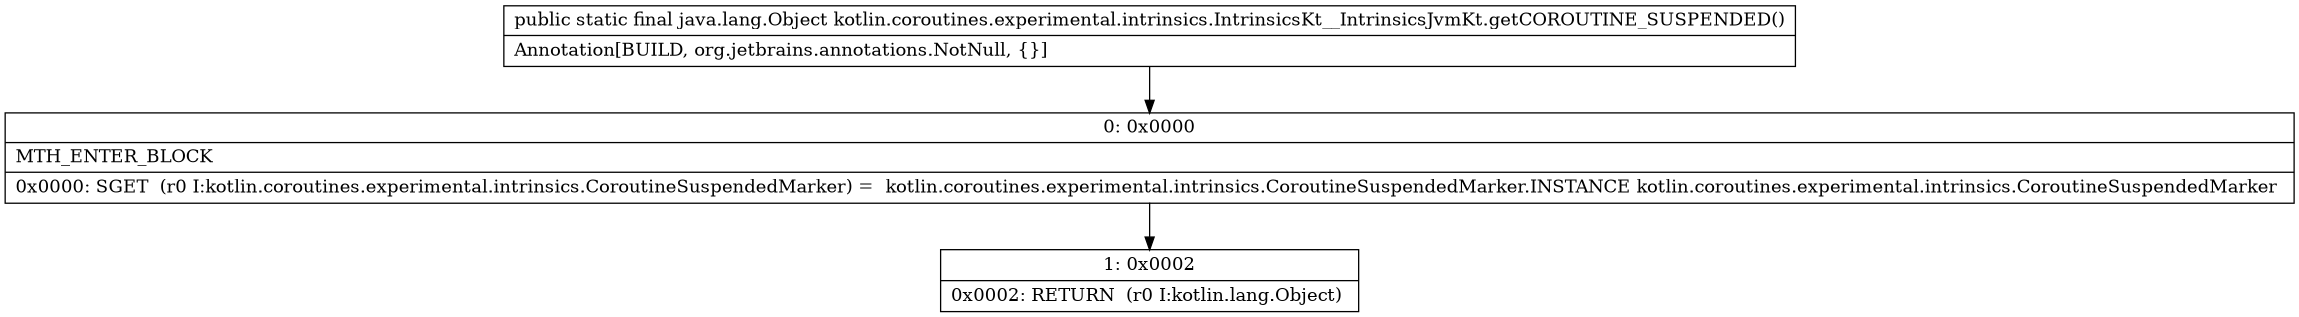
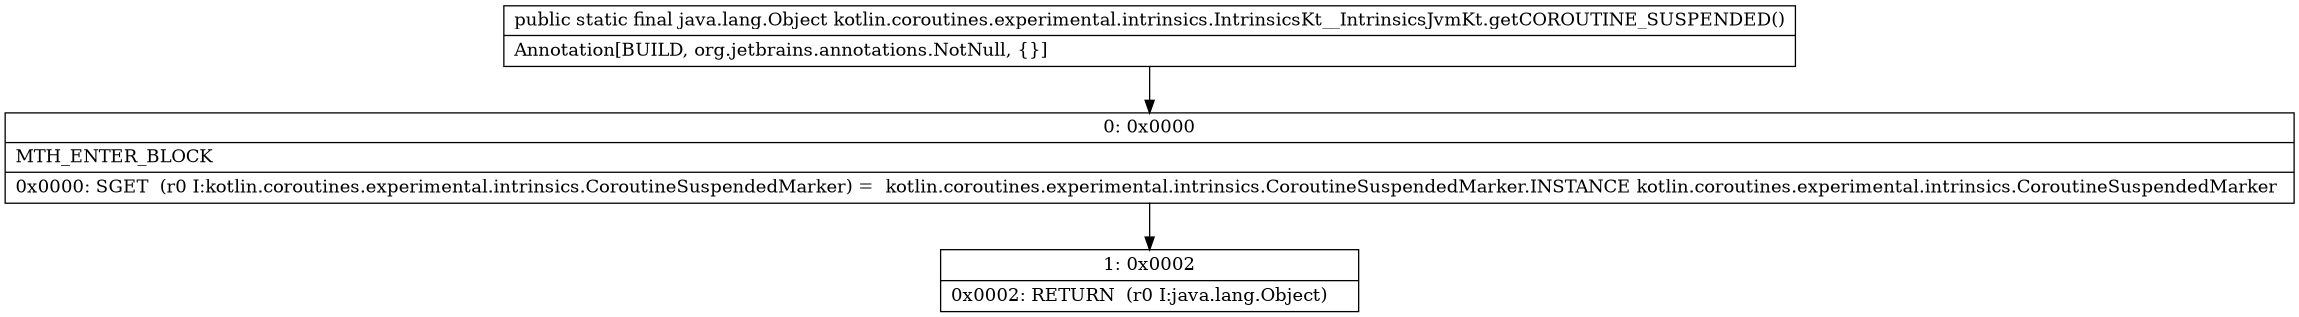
node "1: 0x0002": text "0x0002: RETURN  (r0 I:kotlin.lang.Object)" -> "0x0002: RETURN  (r0 I:java.lang.Object)"
